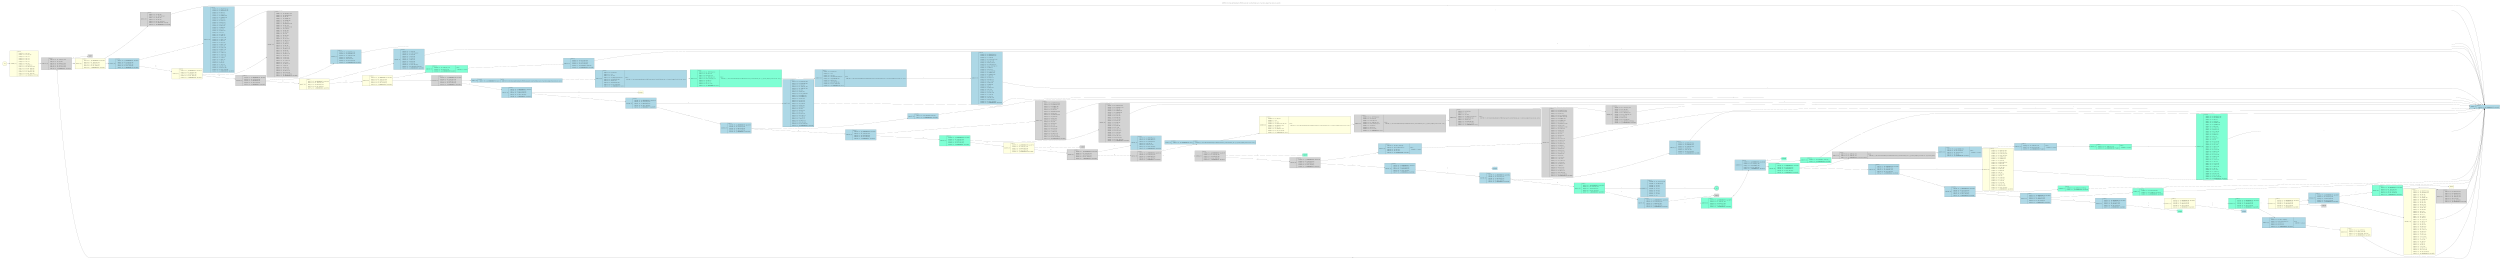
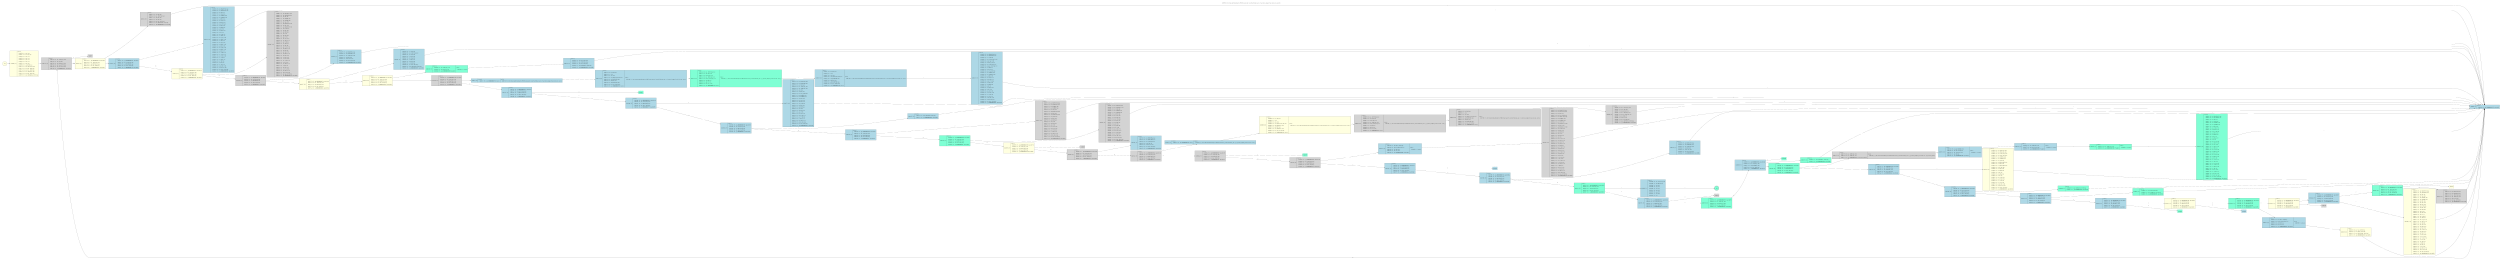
node "0x402317": fillcolor lightyellow -> aquamarine
